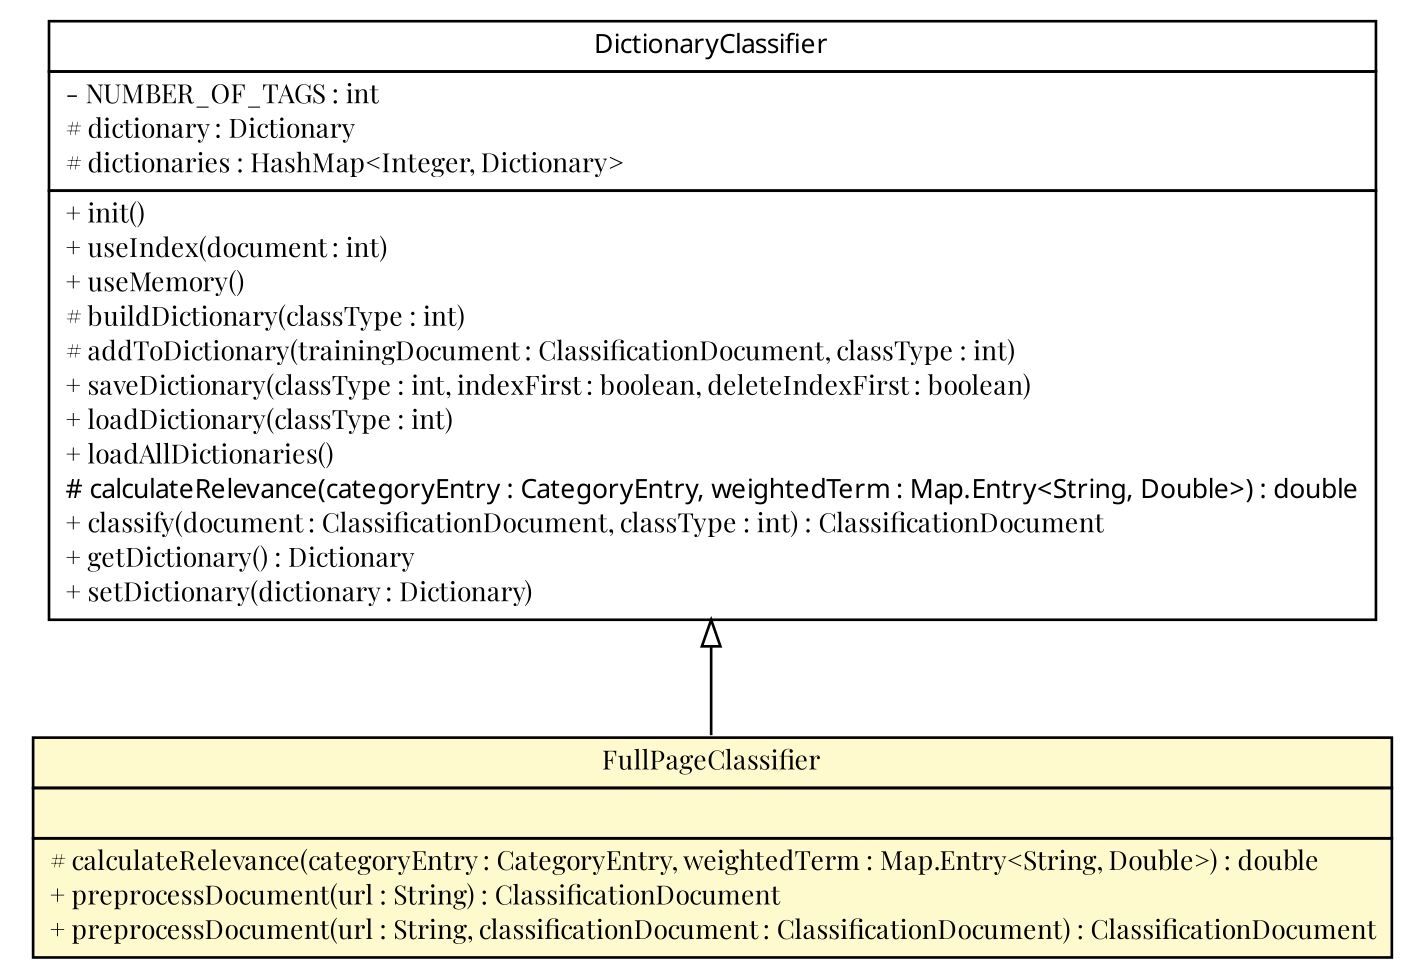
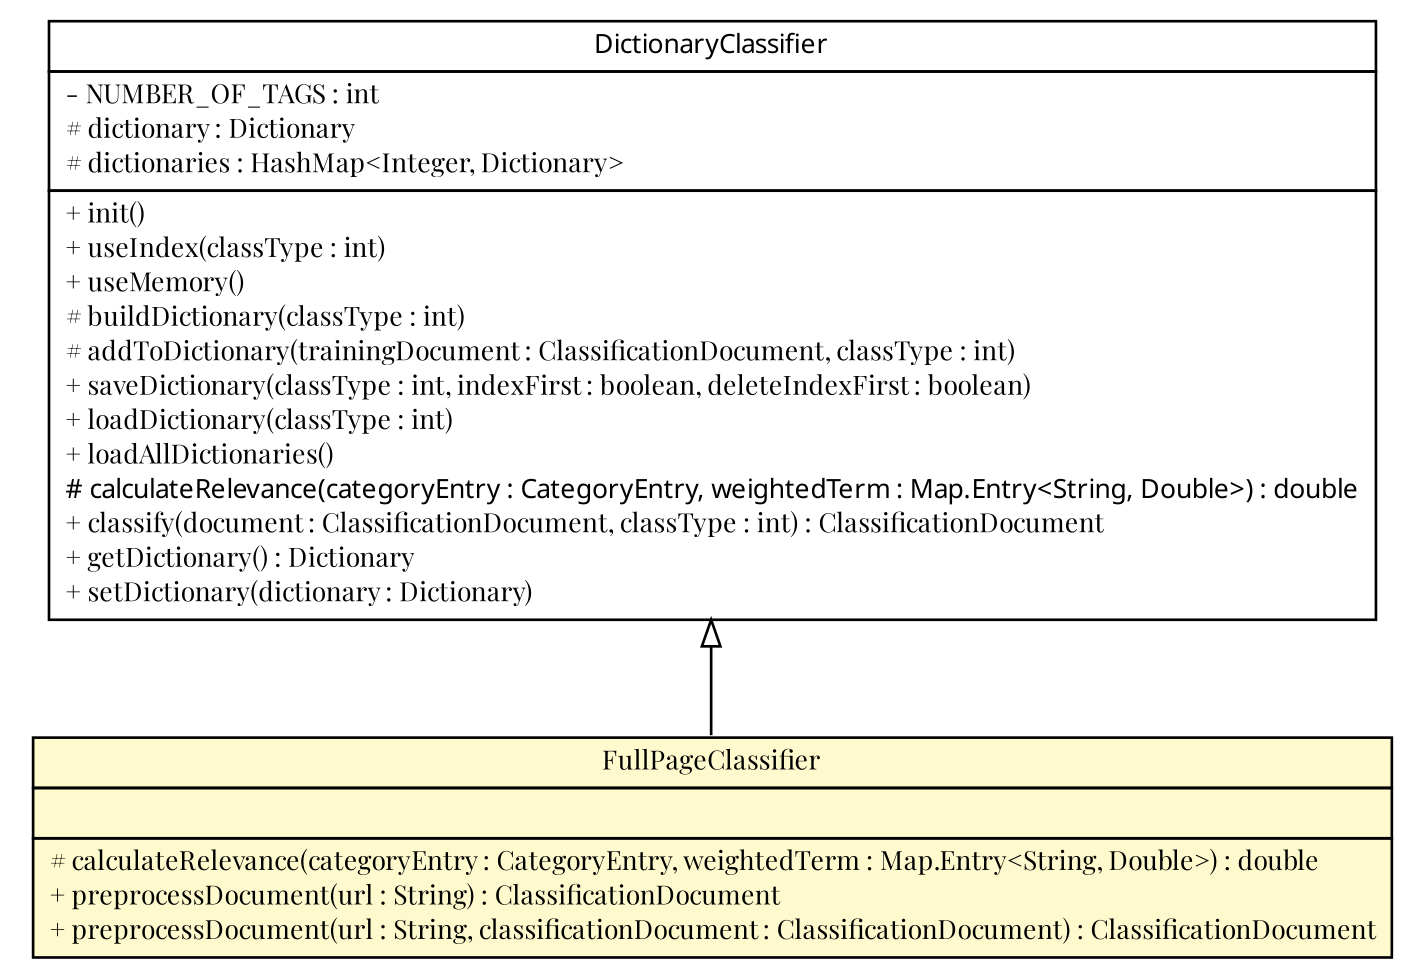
node "DictionaryClassifier": text "+ useIndex(document : int)" -> "+ useIndex(classType : int)"
